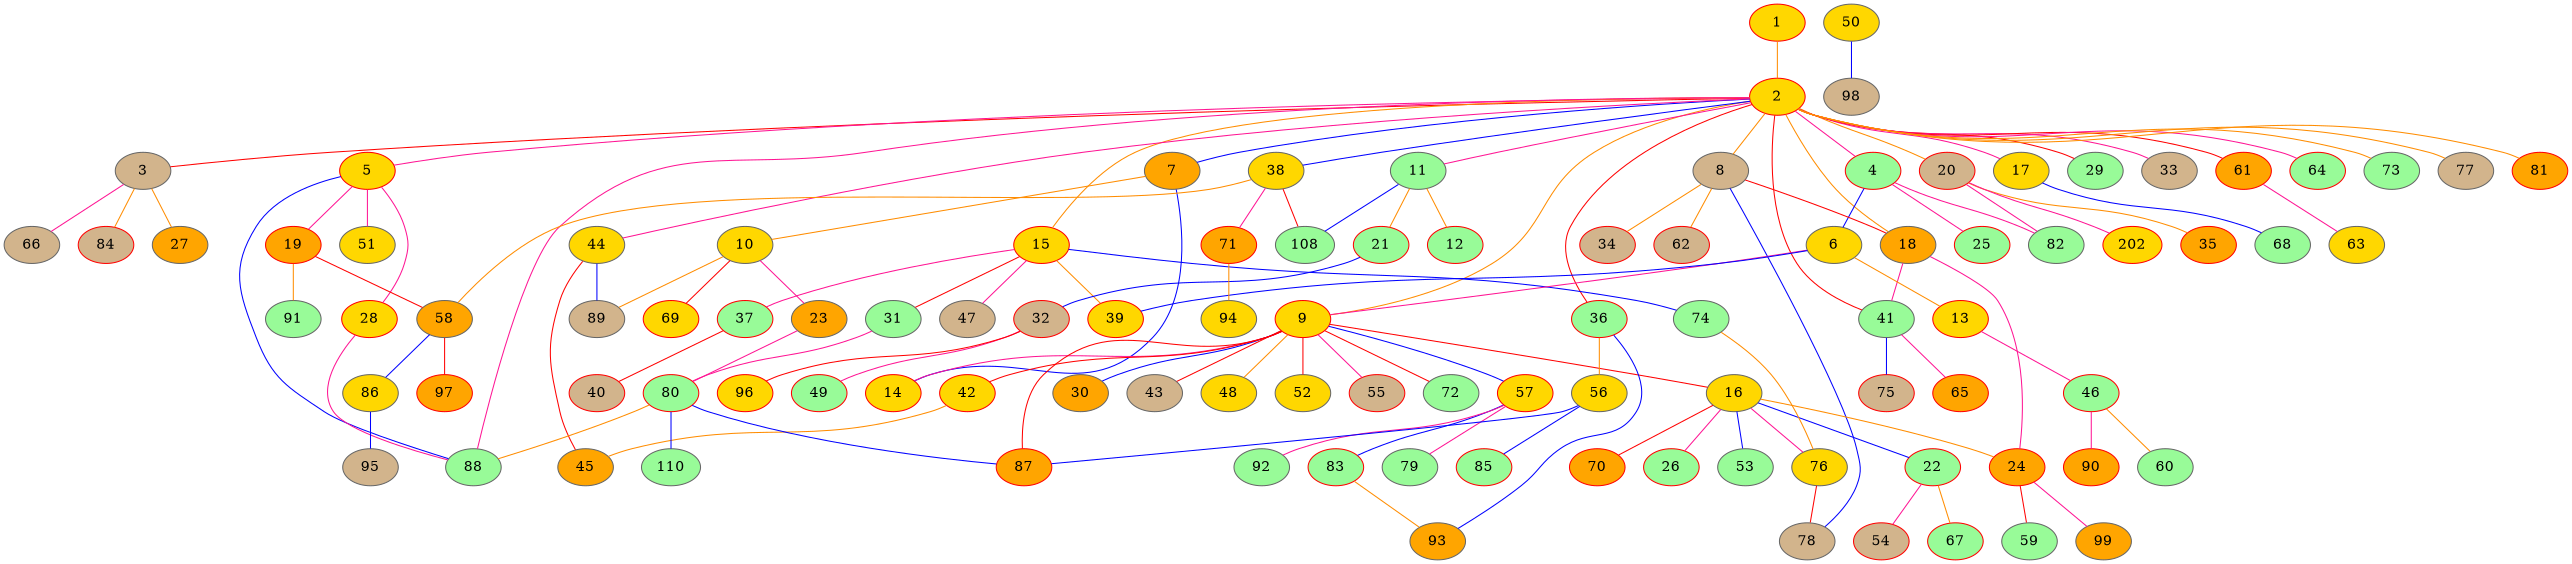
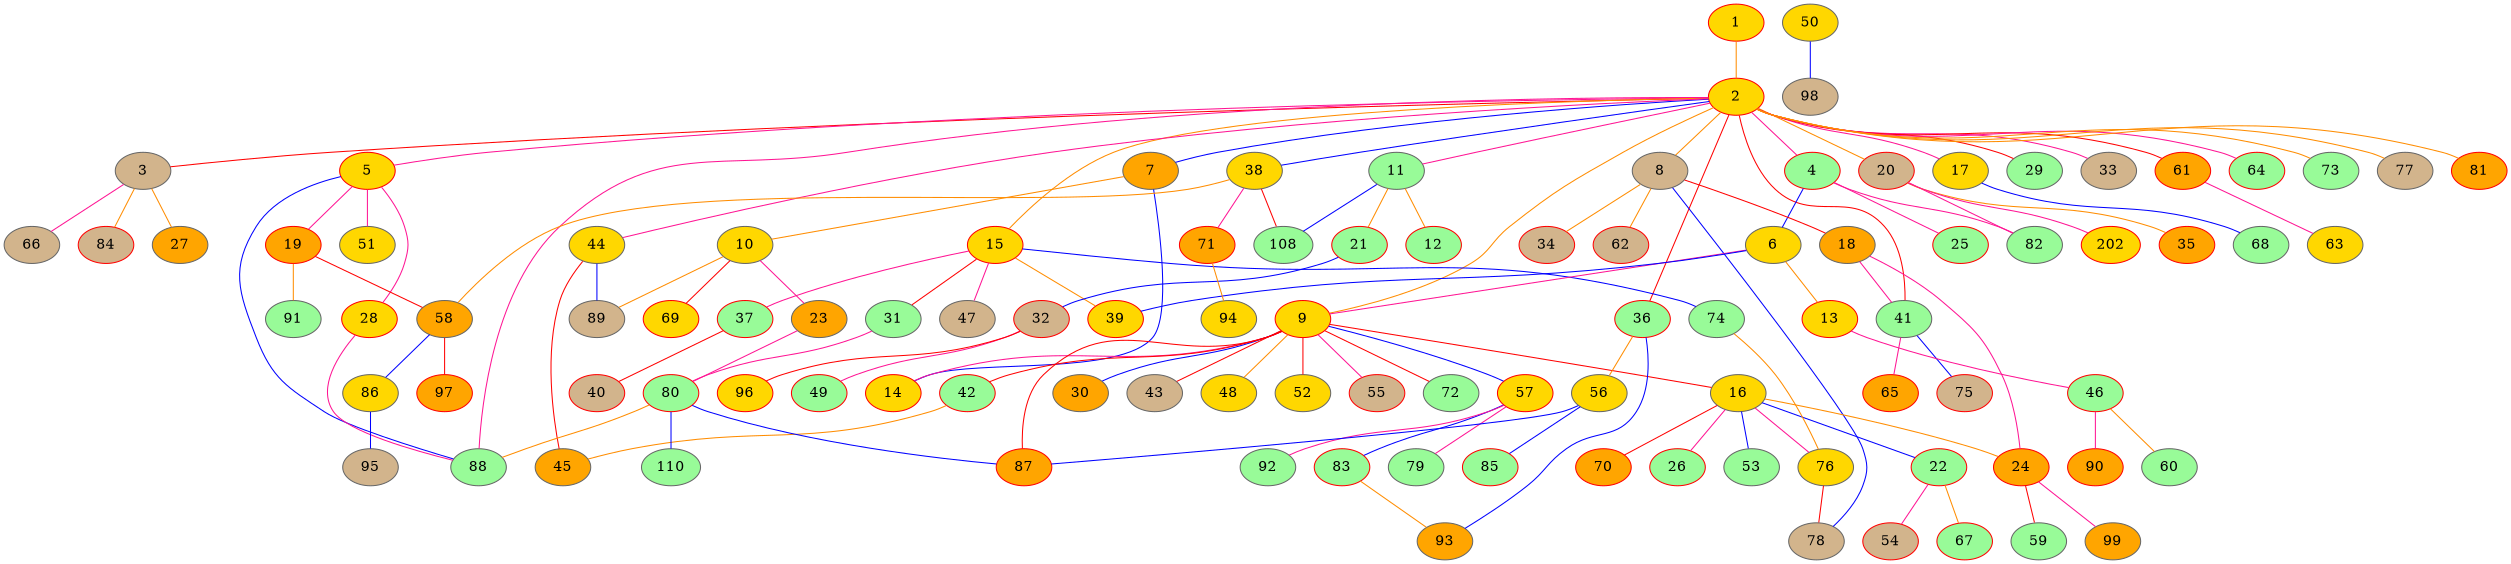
edge "2" -- "18": removed
node "42": fillcolor gold -> palegreen
